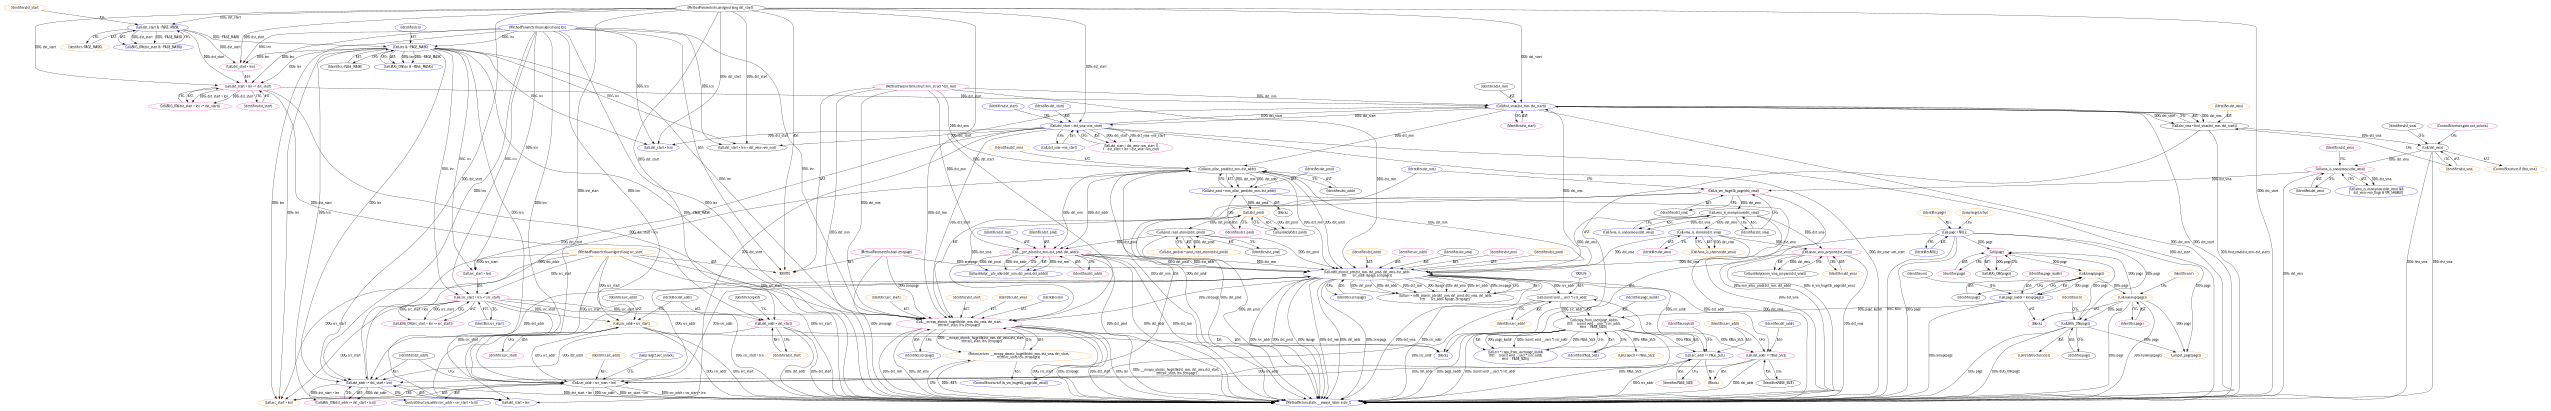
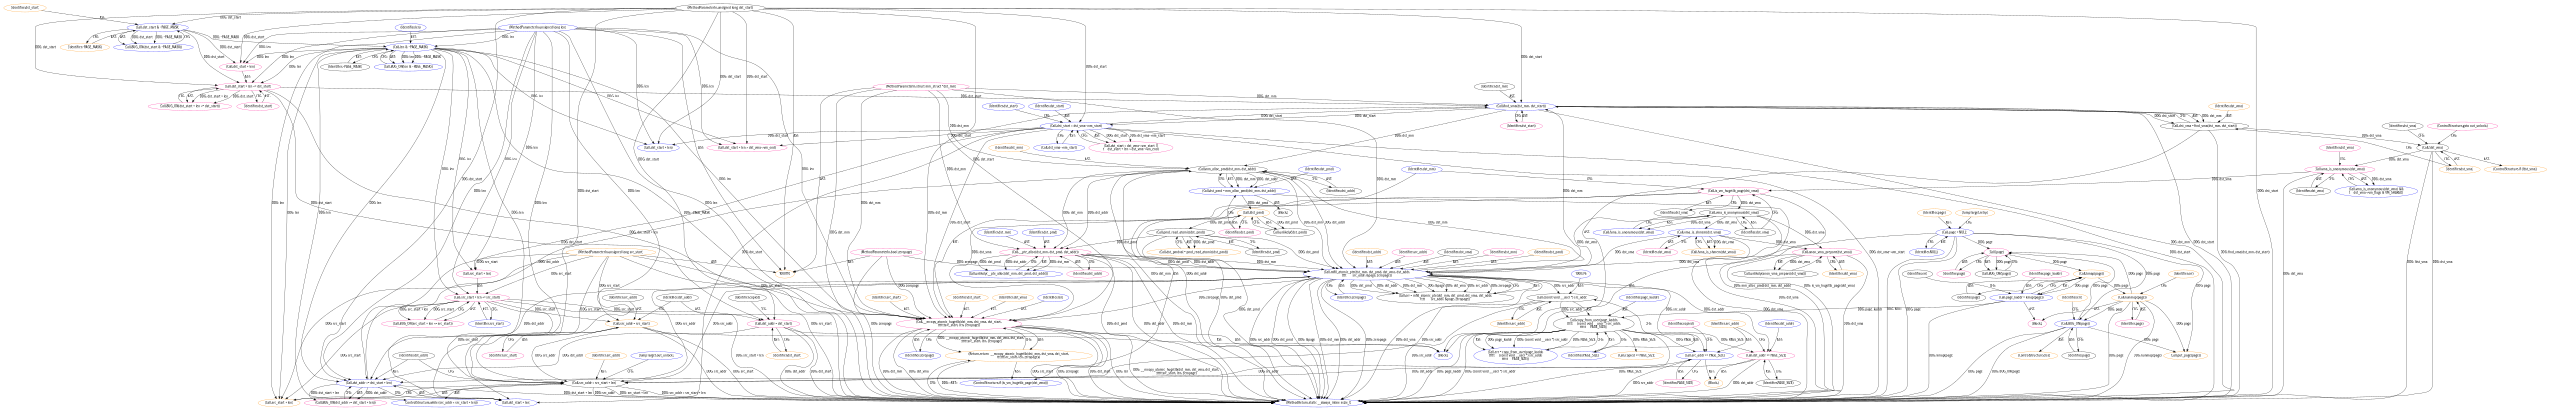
node "(Call,dst_start + len > dst_vma->vm_end)": color black -> deeppink
